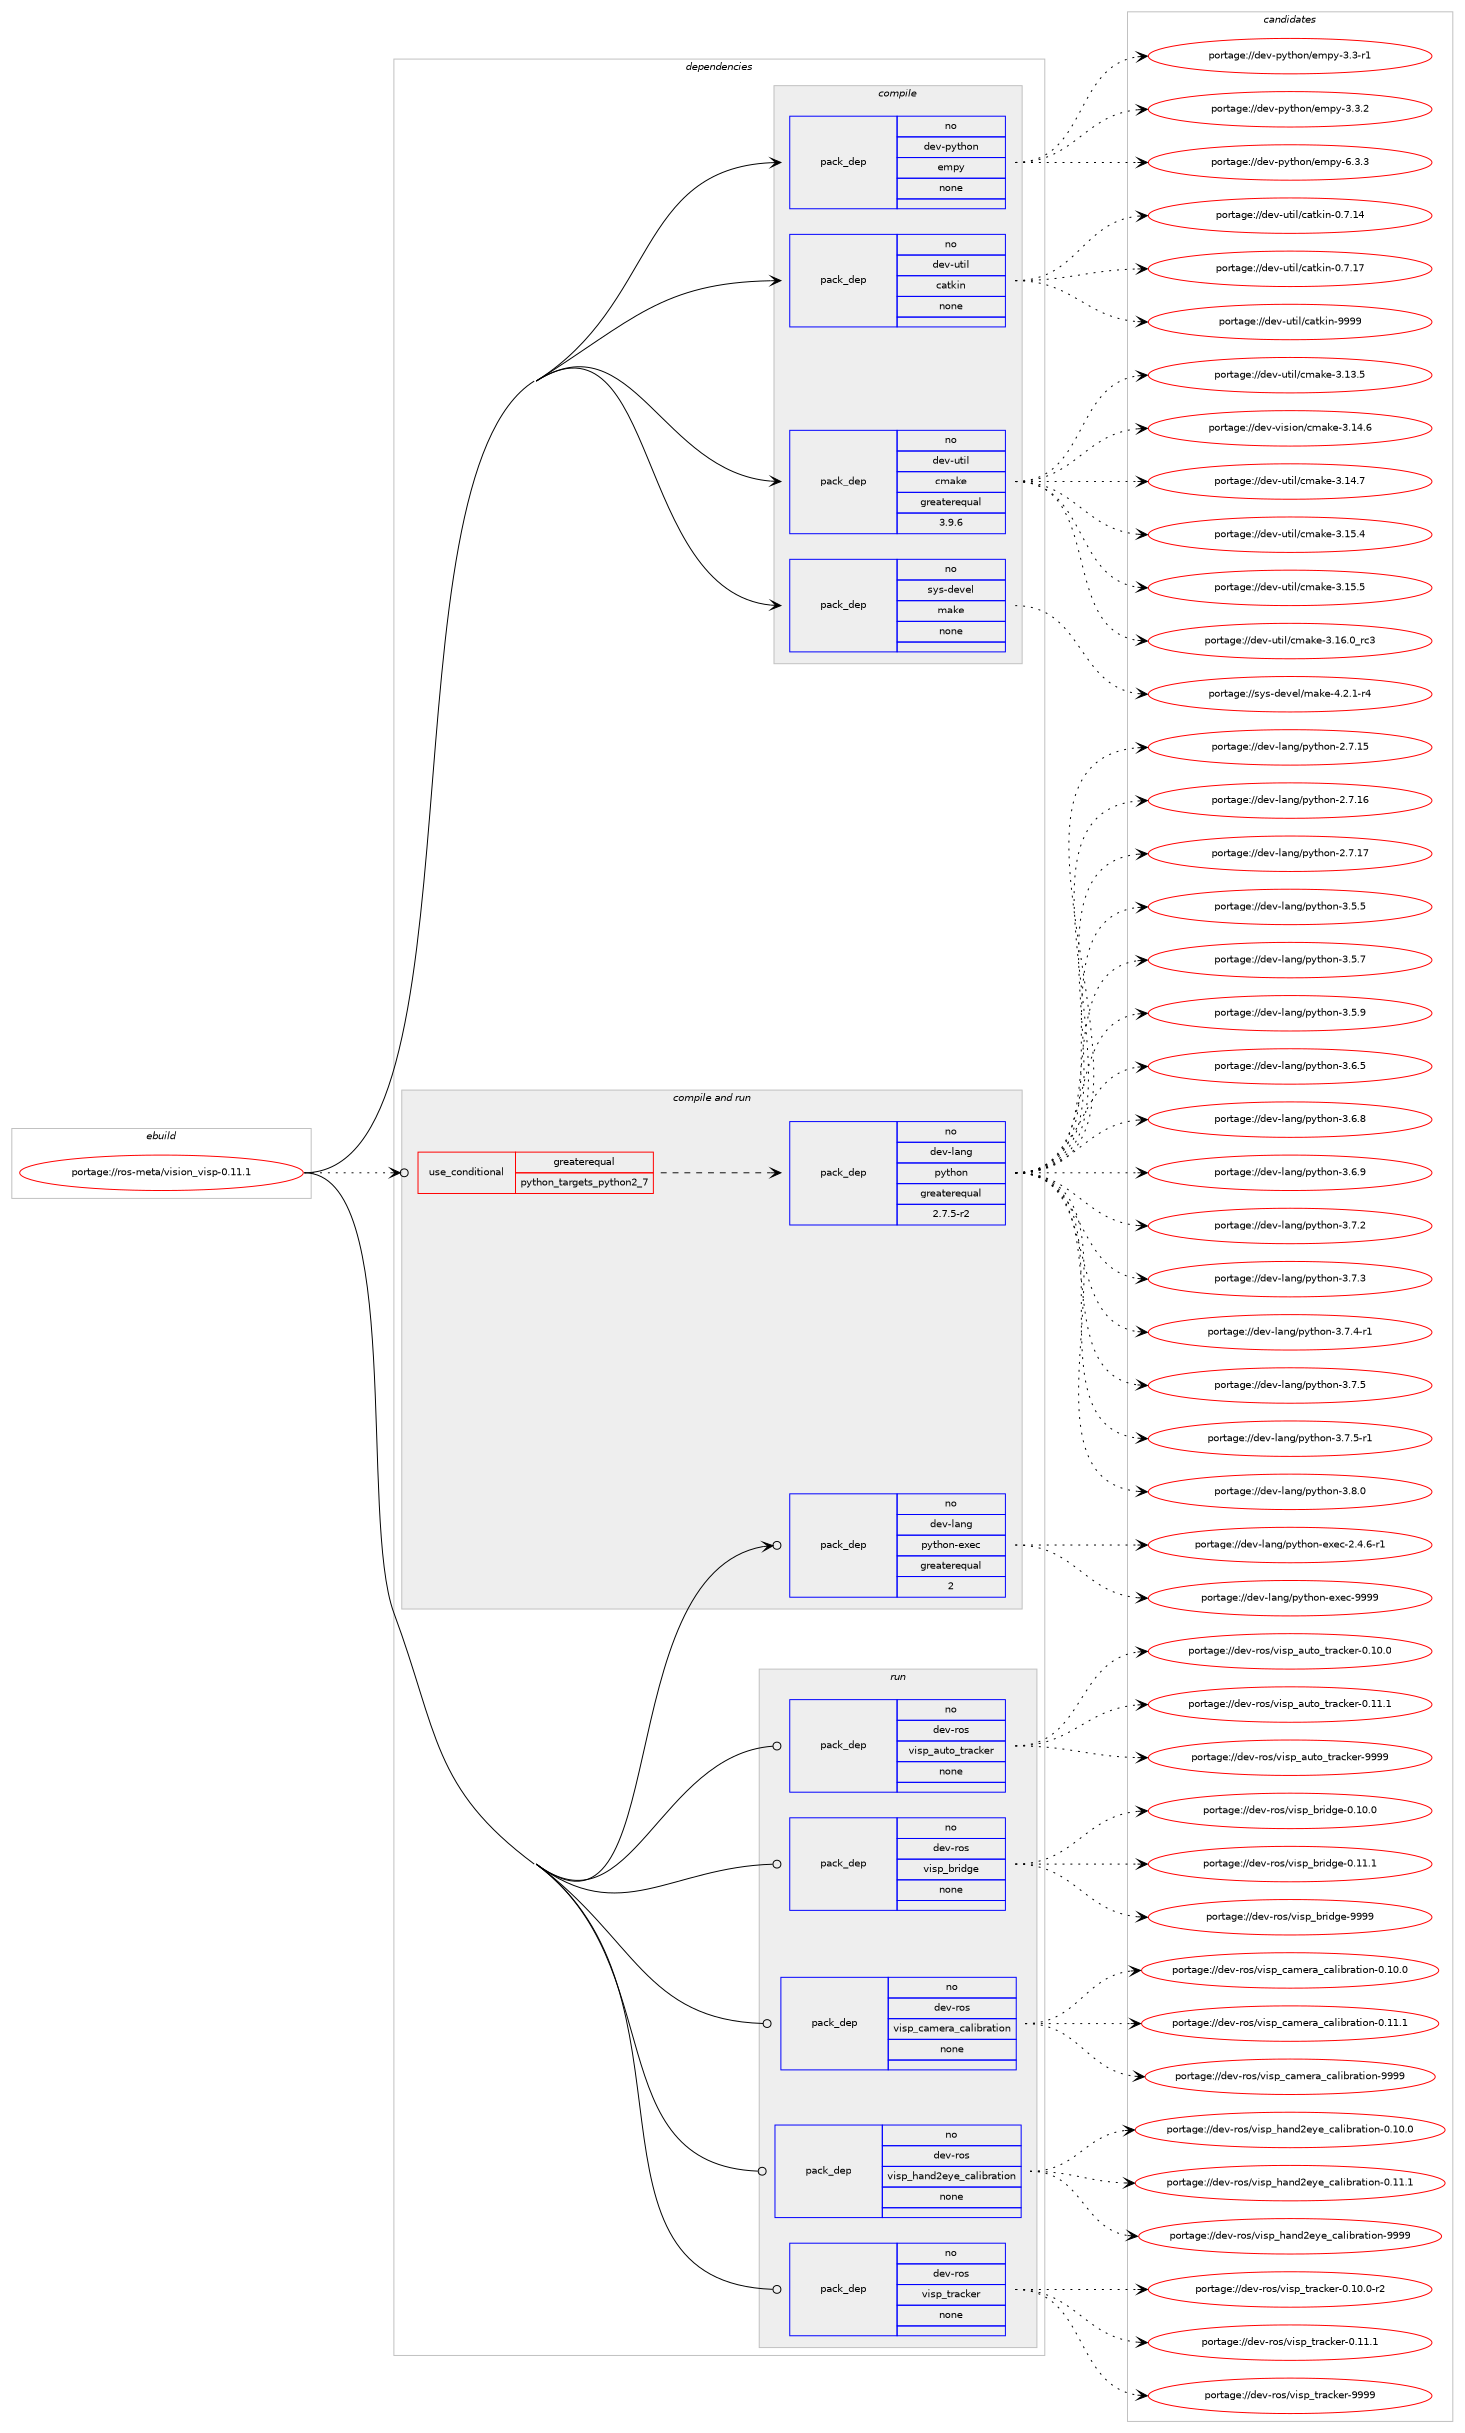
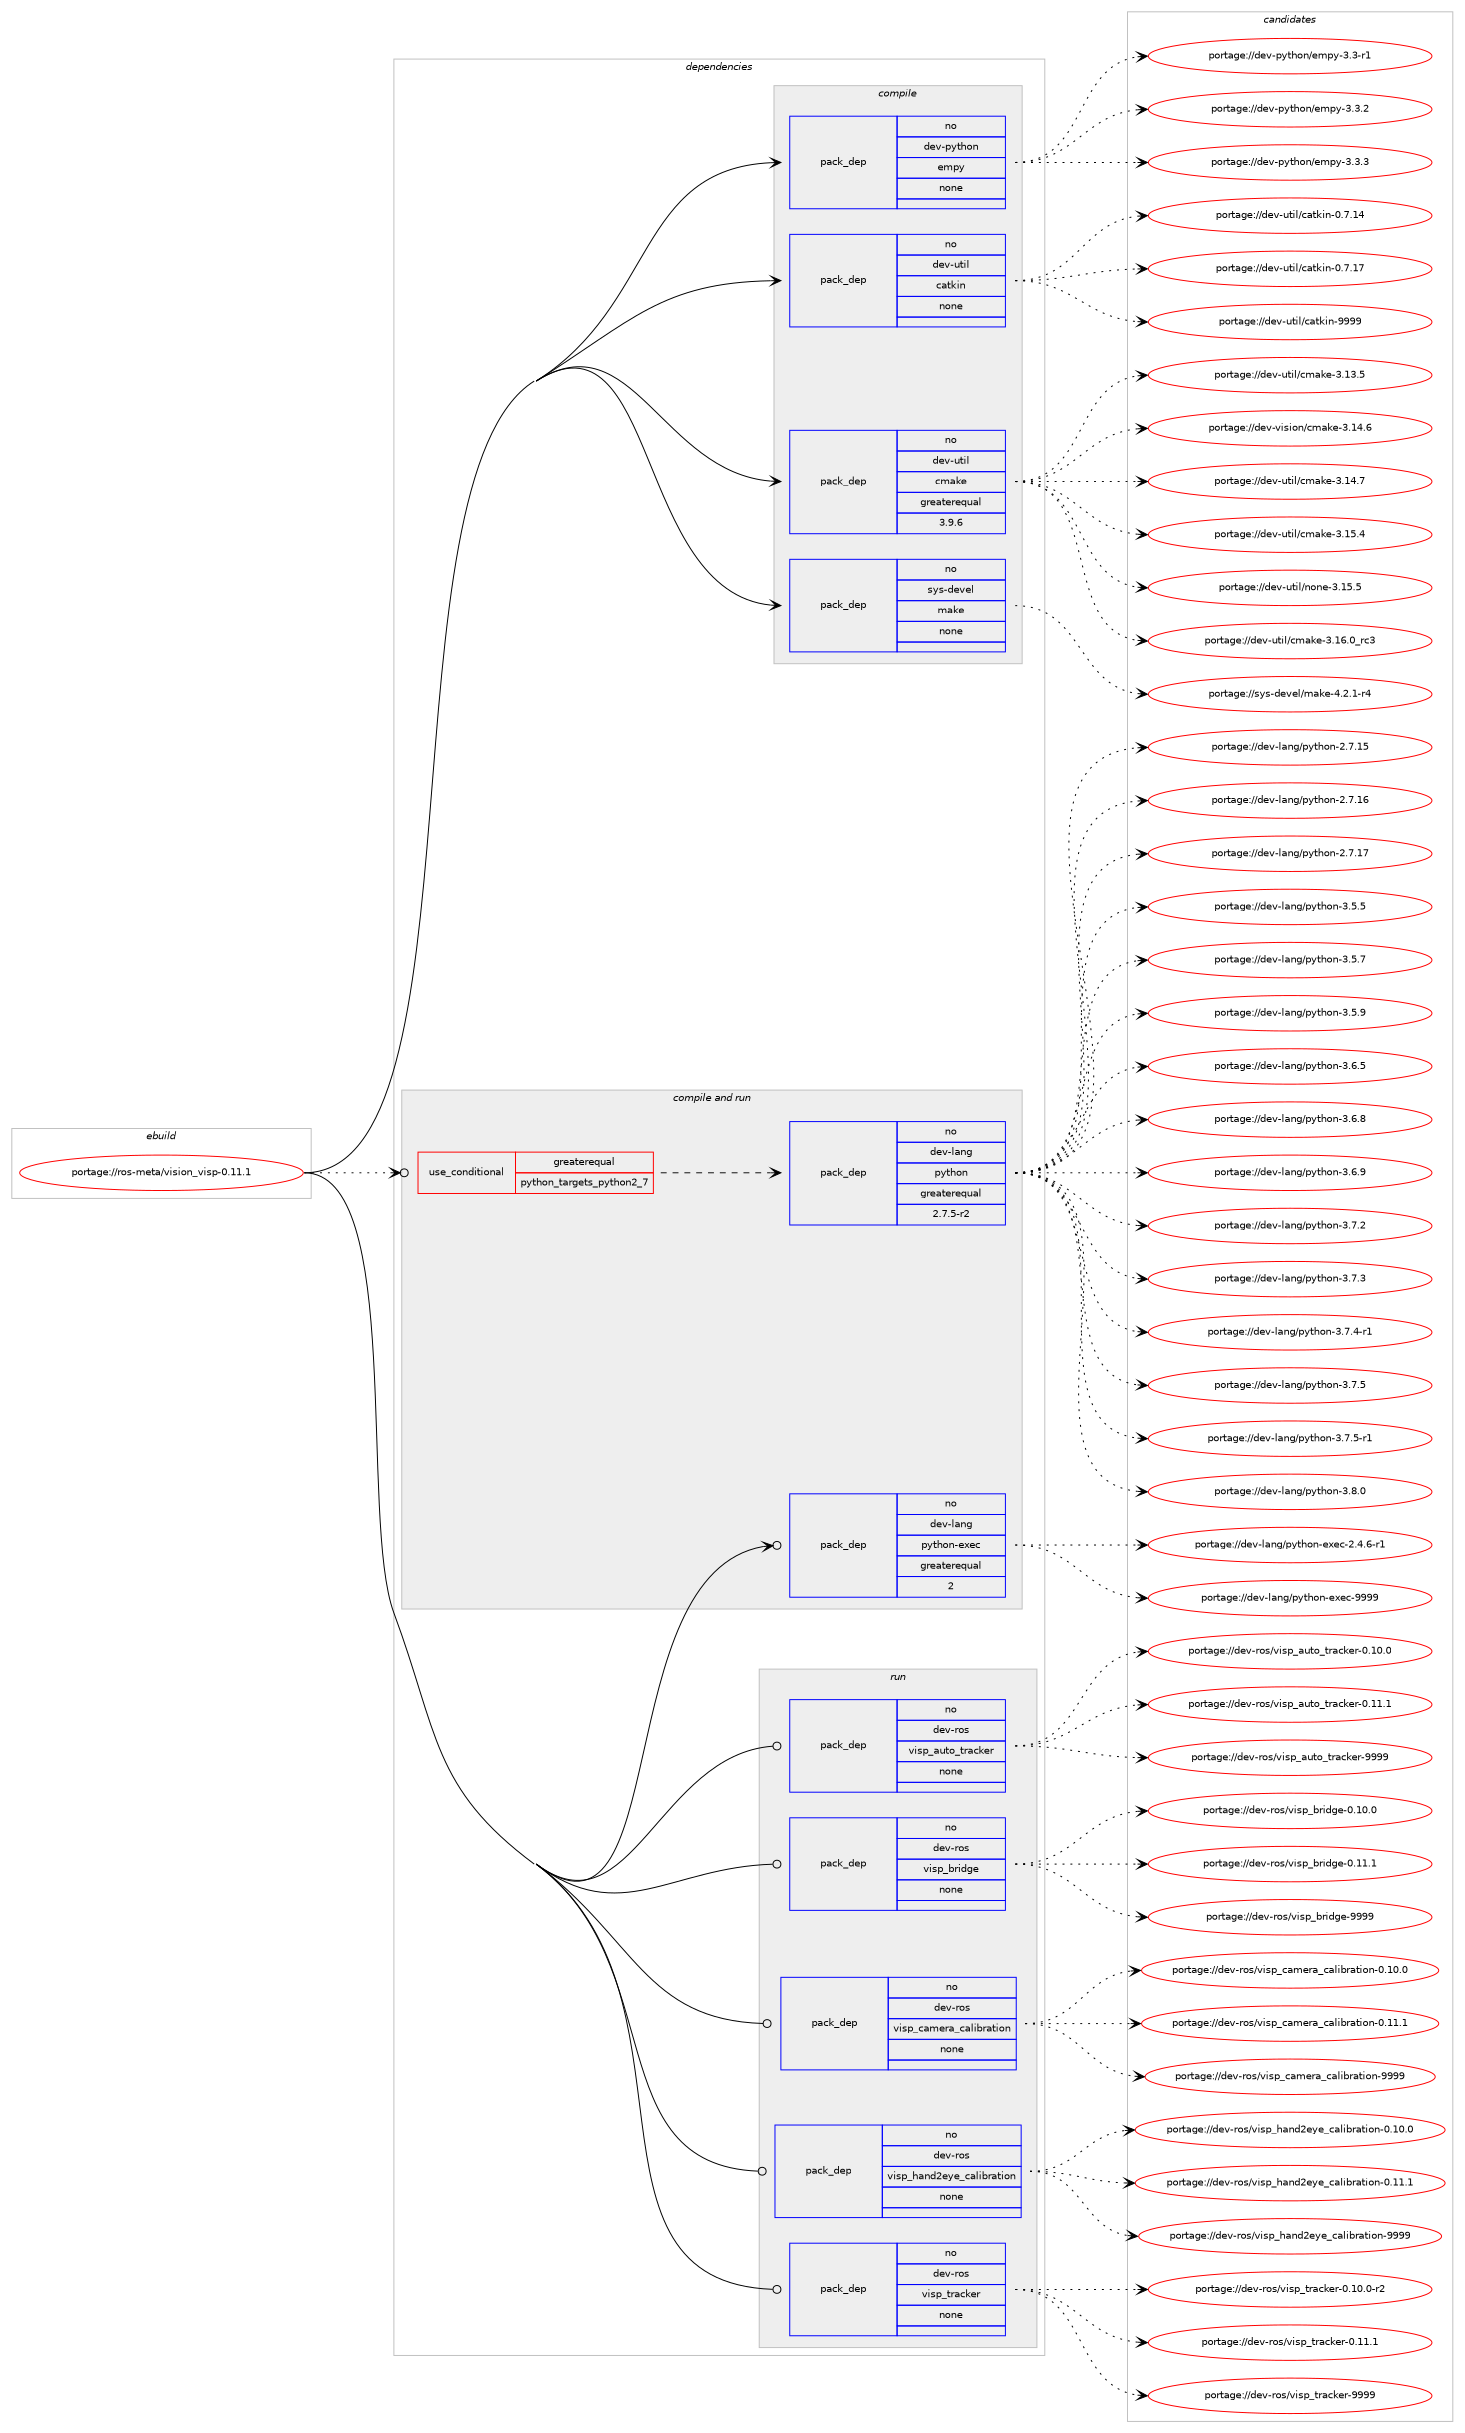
node "portage://dev-python/empy-6.3.3": label "portage://dev-python/empy-6.3.3" -> "portage://dev-python/empy-3.3.3"
node "portage://dev-util/cmake-3.15.5": label "portage://dev-util/cmake-3.15.5" -> "portage://dev-util/none-3.15.5"
